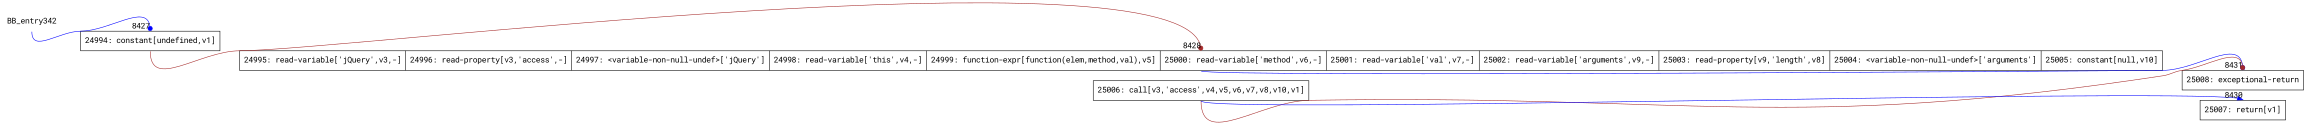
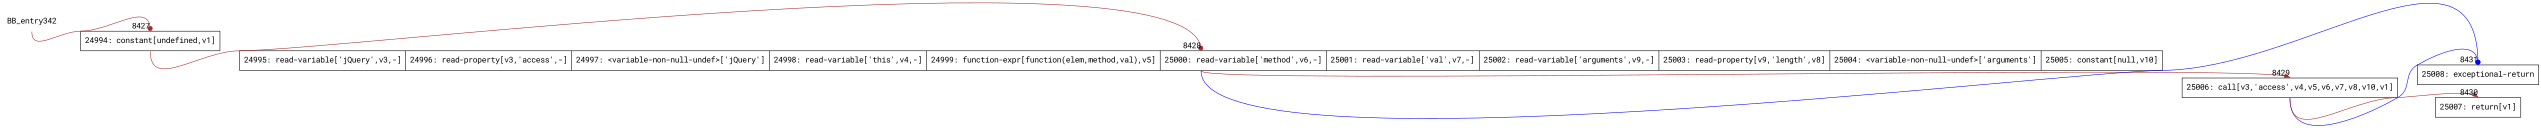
edge "BB_entry342" -> "24994: constant[undefined,v1]": color blue -> brown
edge "24995: read-variable['jQuery',v3,-]" -> "25006: call[v3,'access',v4,v5,v6,v7,v8,v10,v1]": added
edge "25006: call[v3,'access',v4,v5,v6,v7,v8,v10,v1]" -> "25007: return[v1]": color blue -> brown
edge "25006: call[v3,'access',v4,v5,v6,v7,v8,v10,v1]" -> "25008: exceptional-return": color brown -> blue
